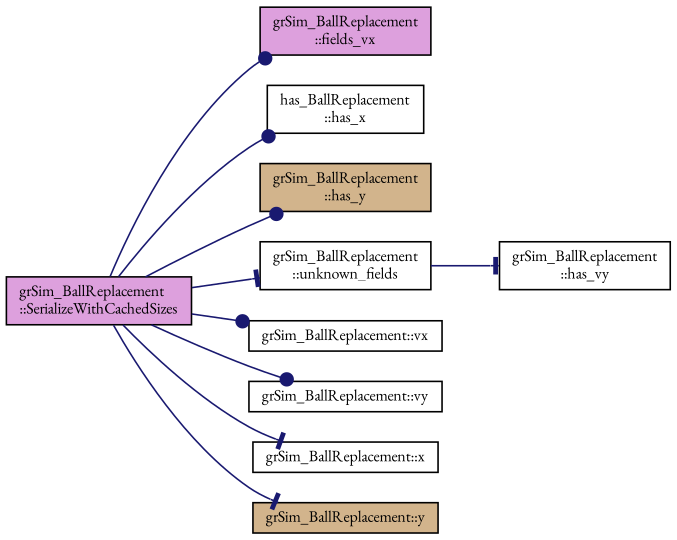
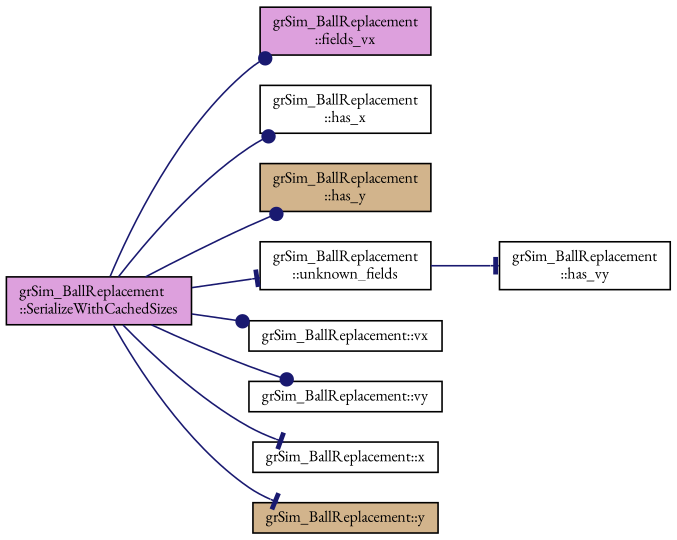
node "has_BallReplacement ::has_x": label "has_BallReplacement ::has_x" -> "grSim_BallReplacement ::has_x"
